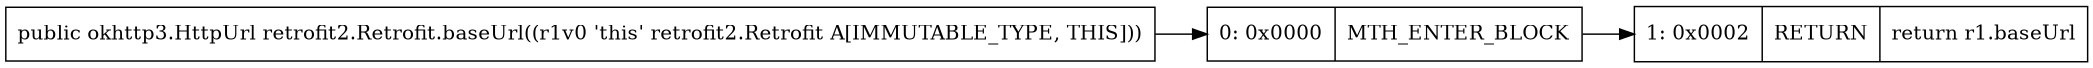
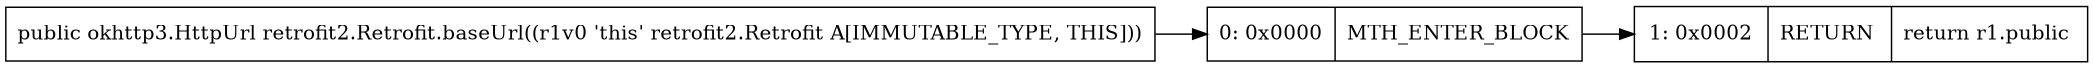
node "1: 0x0002": text "return r1.baseUrl" -> "return r1.public"
